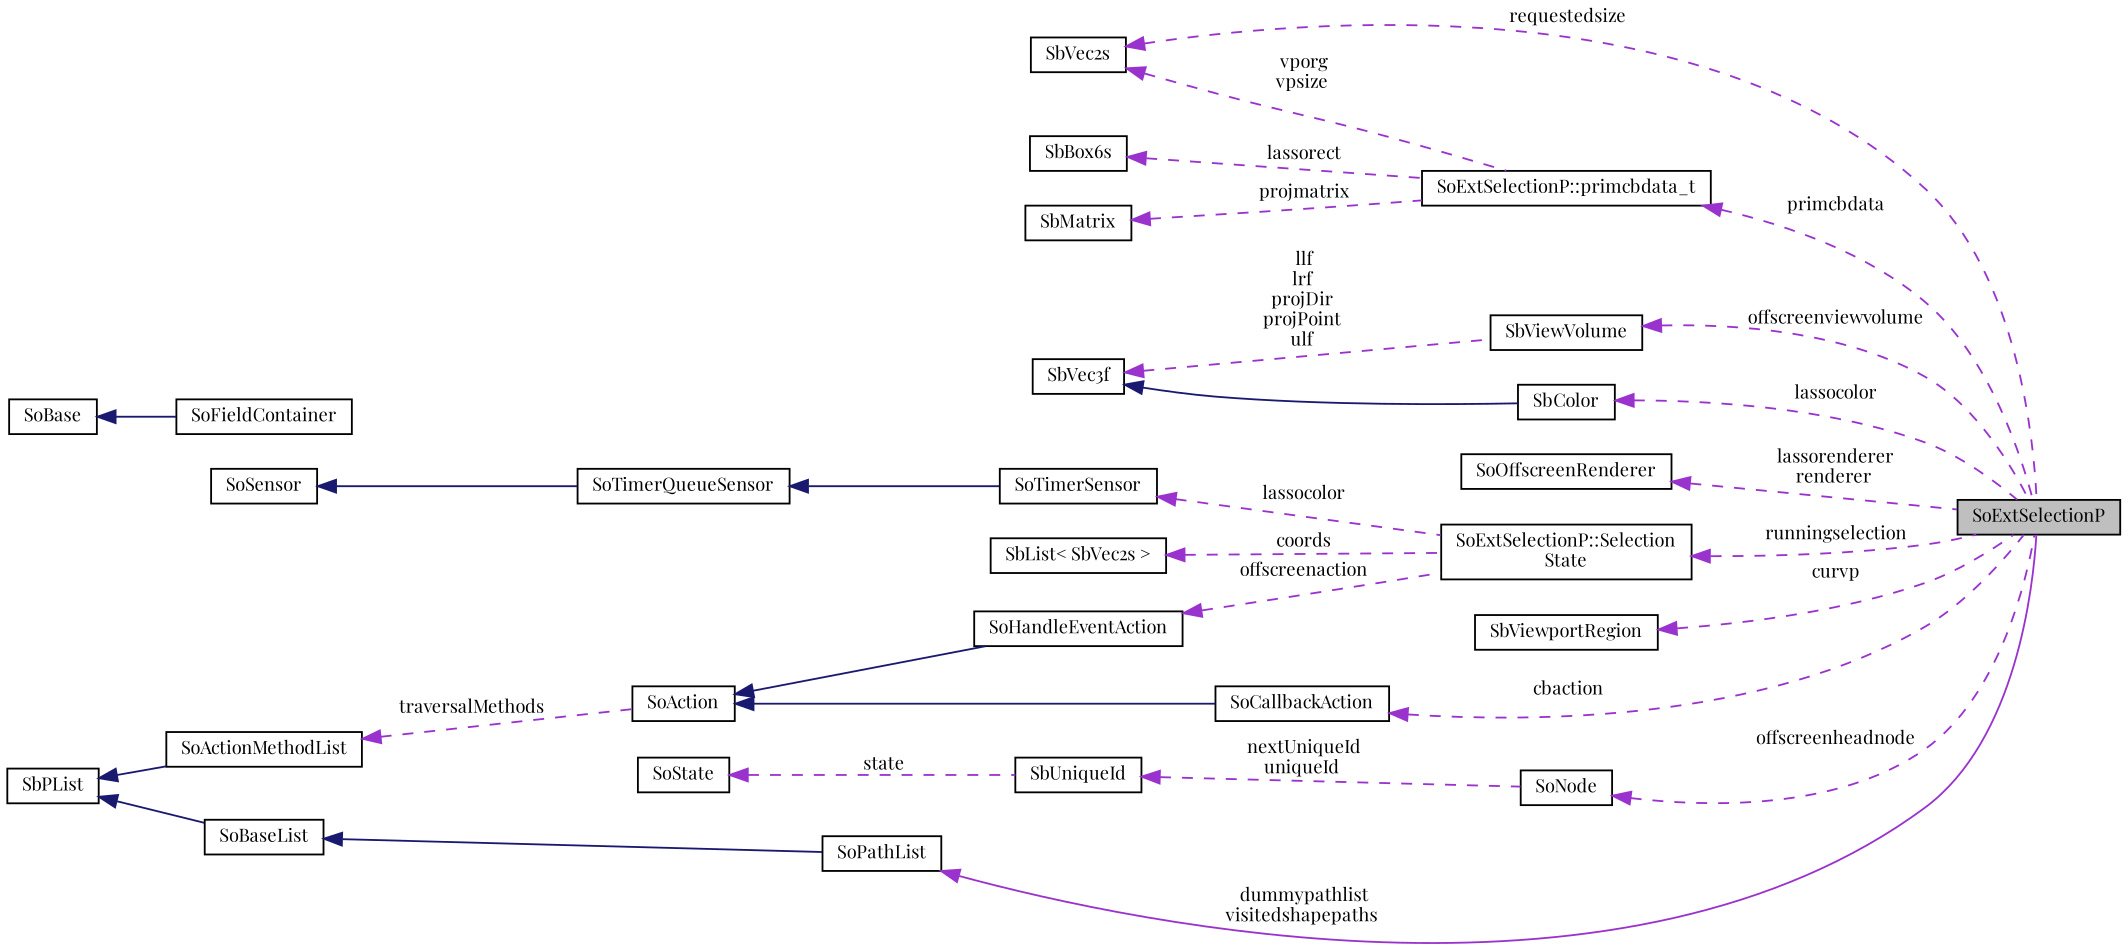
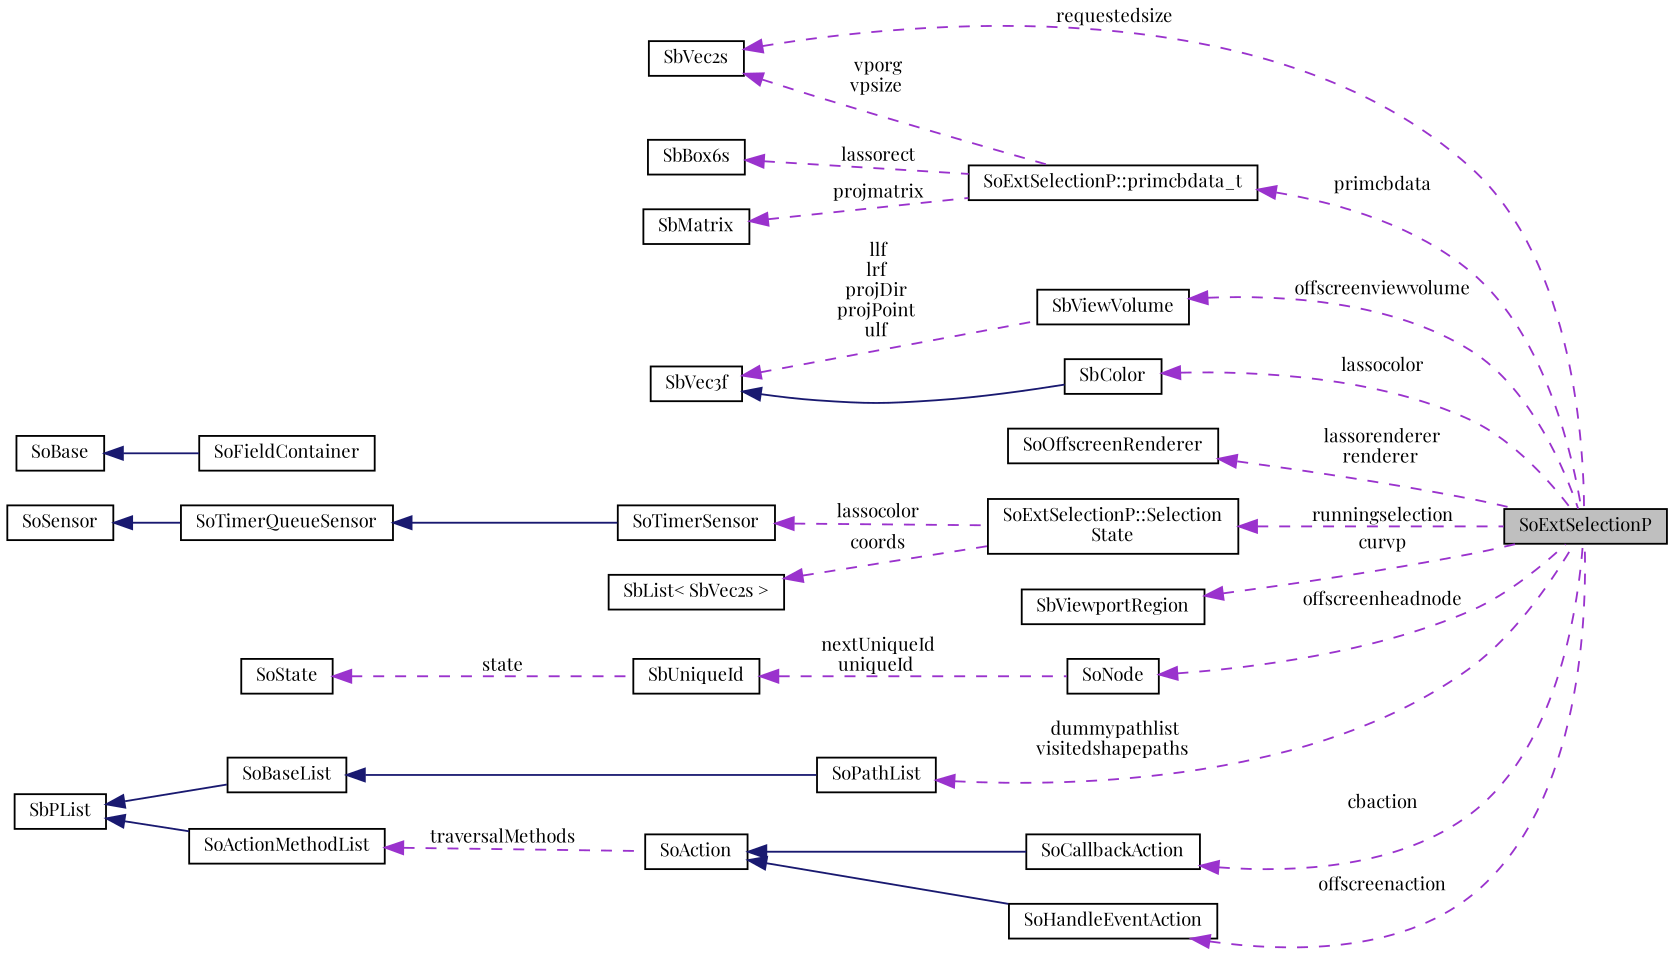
edge "SoExtSelectionP::Selection State" -> "SoHandleEventAction": now "SoExtSelectionP" -> "SoHandleEventAction"
edge "SoExtSelectionP" -> "SoPathList": style solid -> dashed
